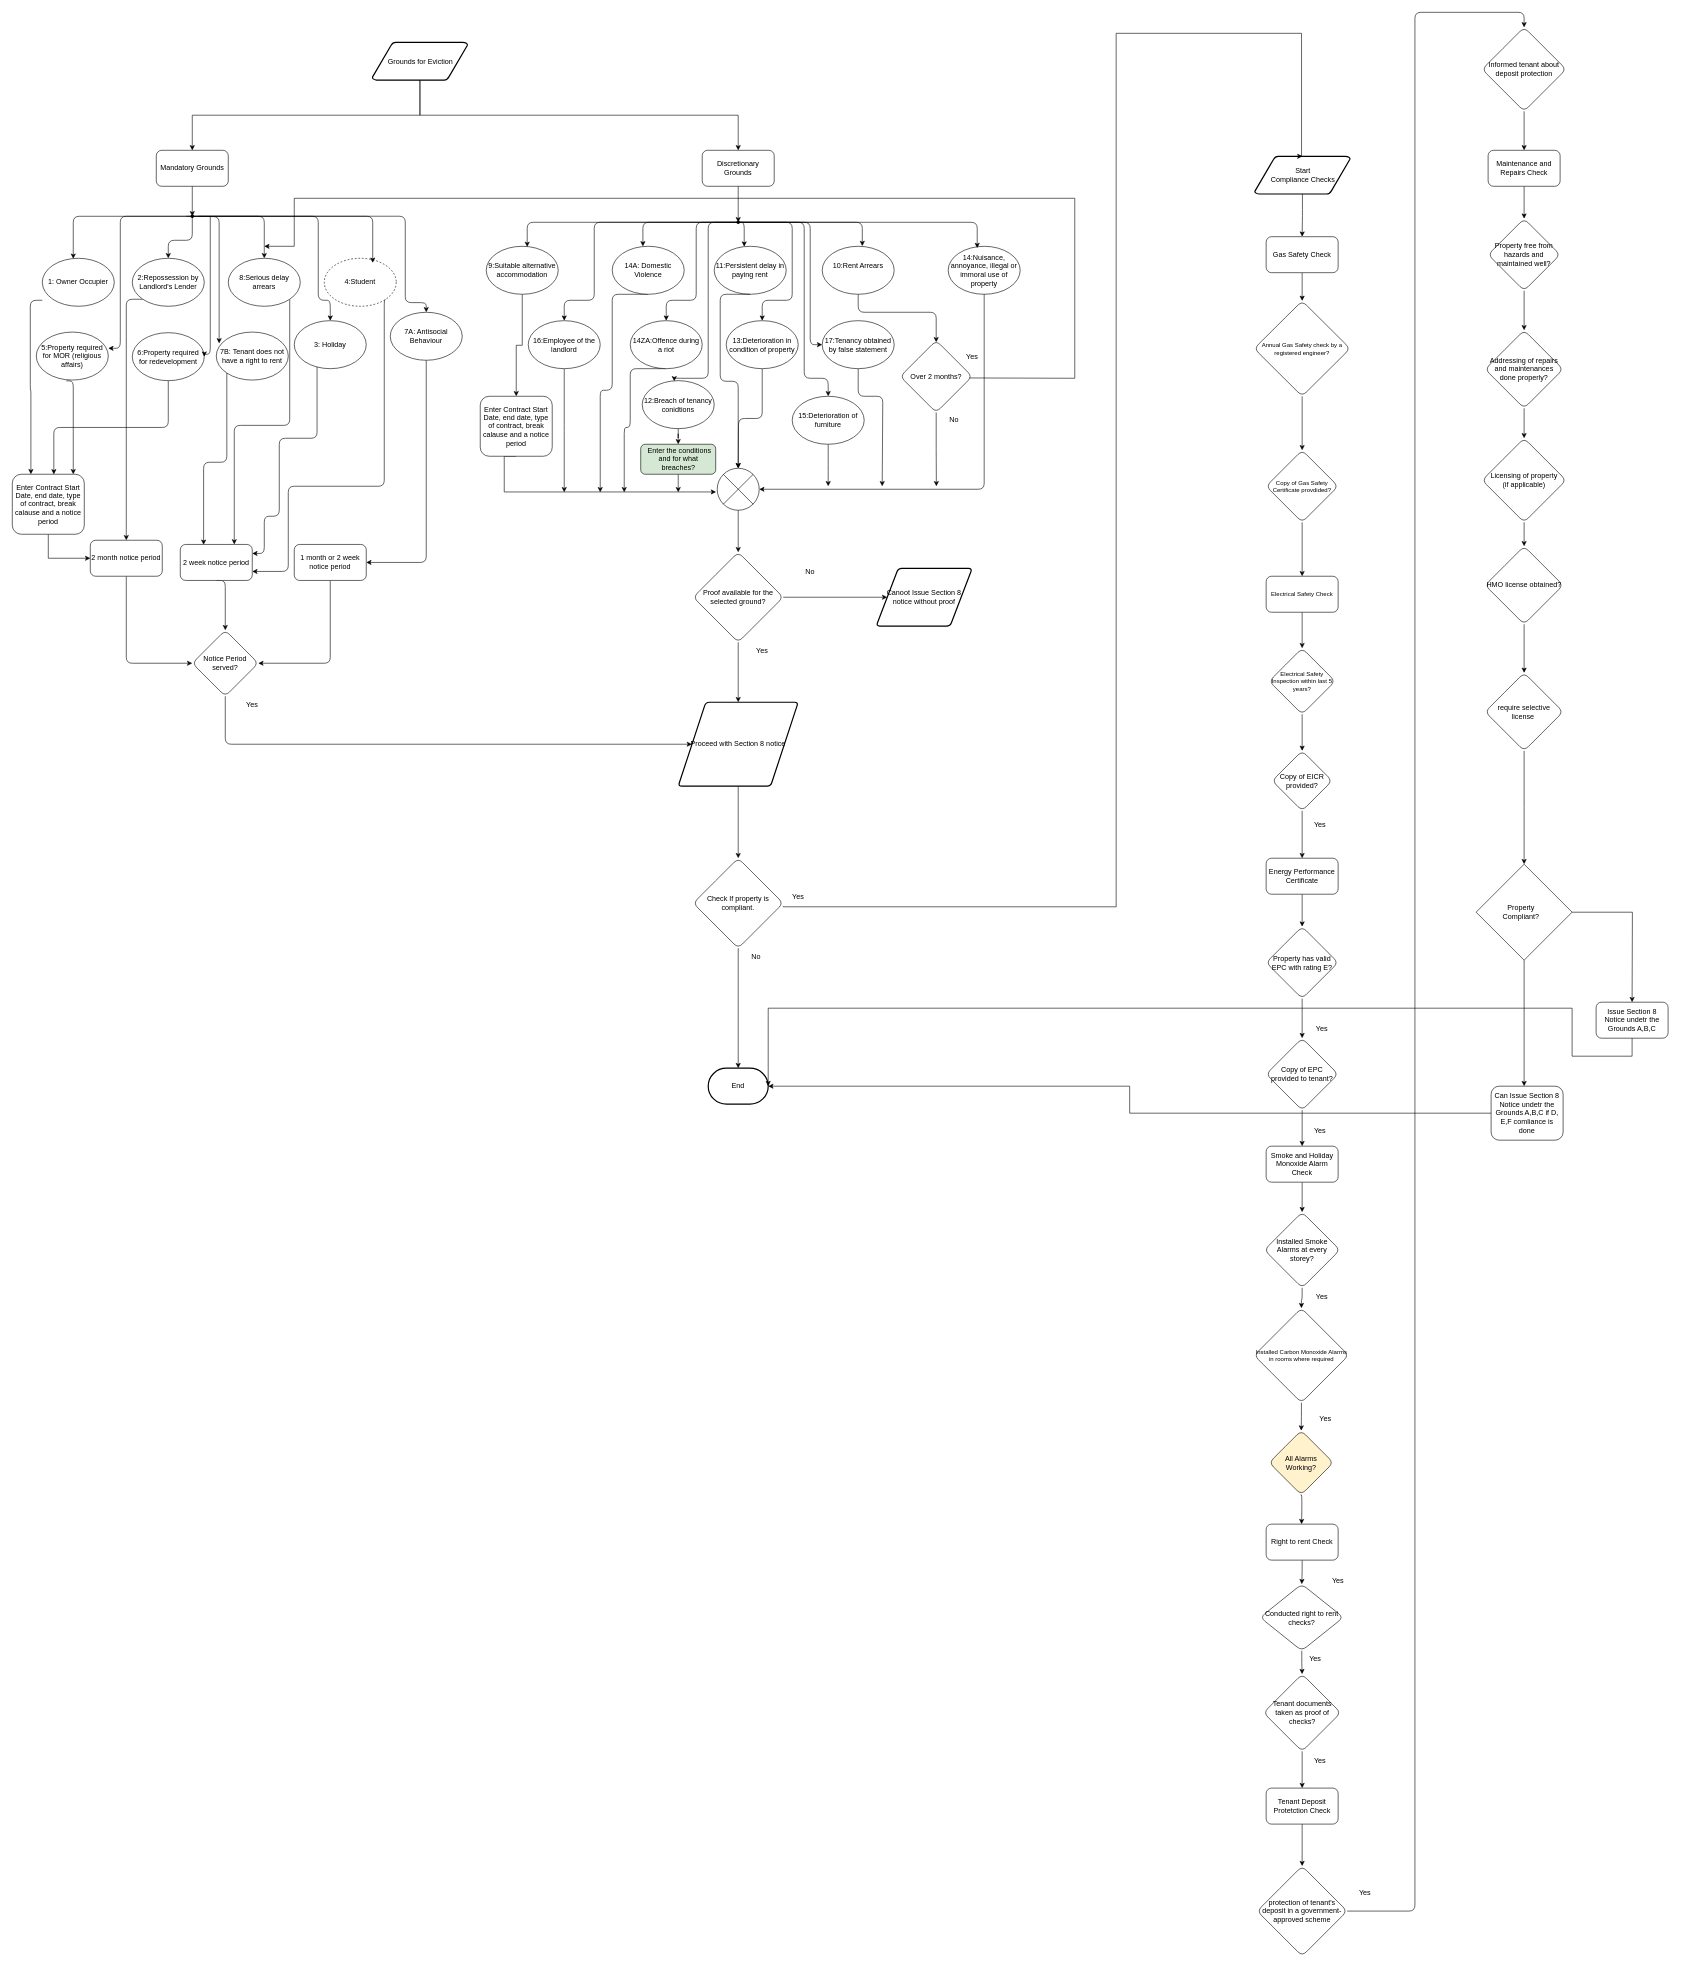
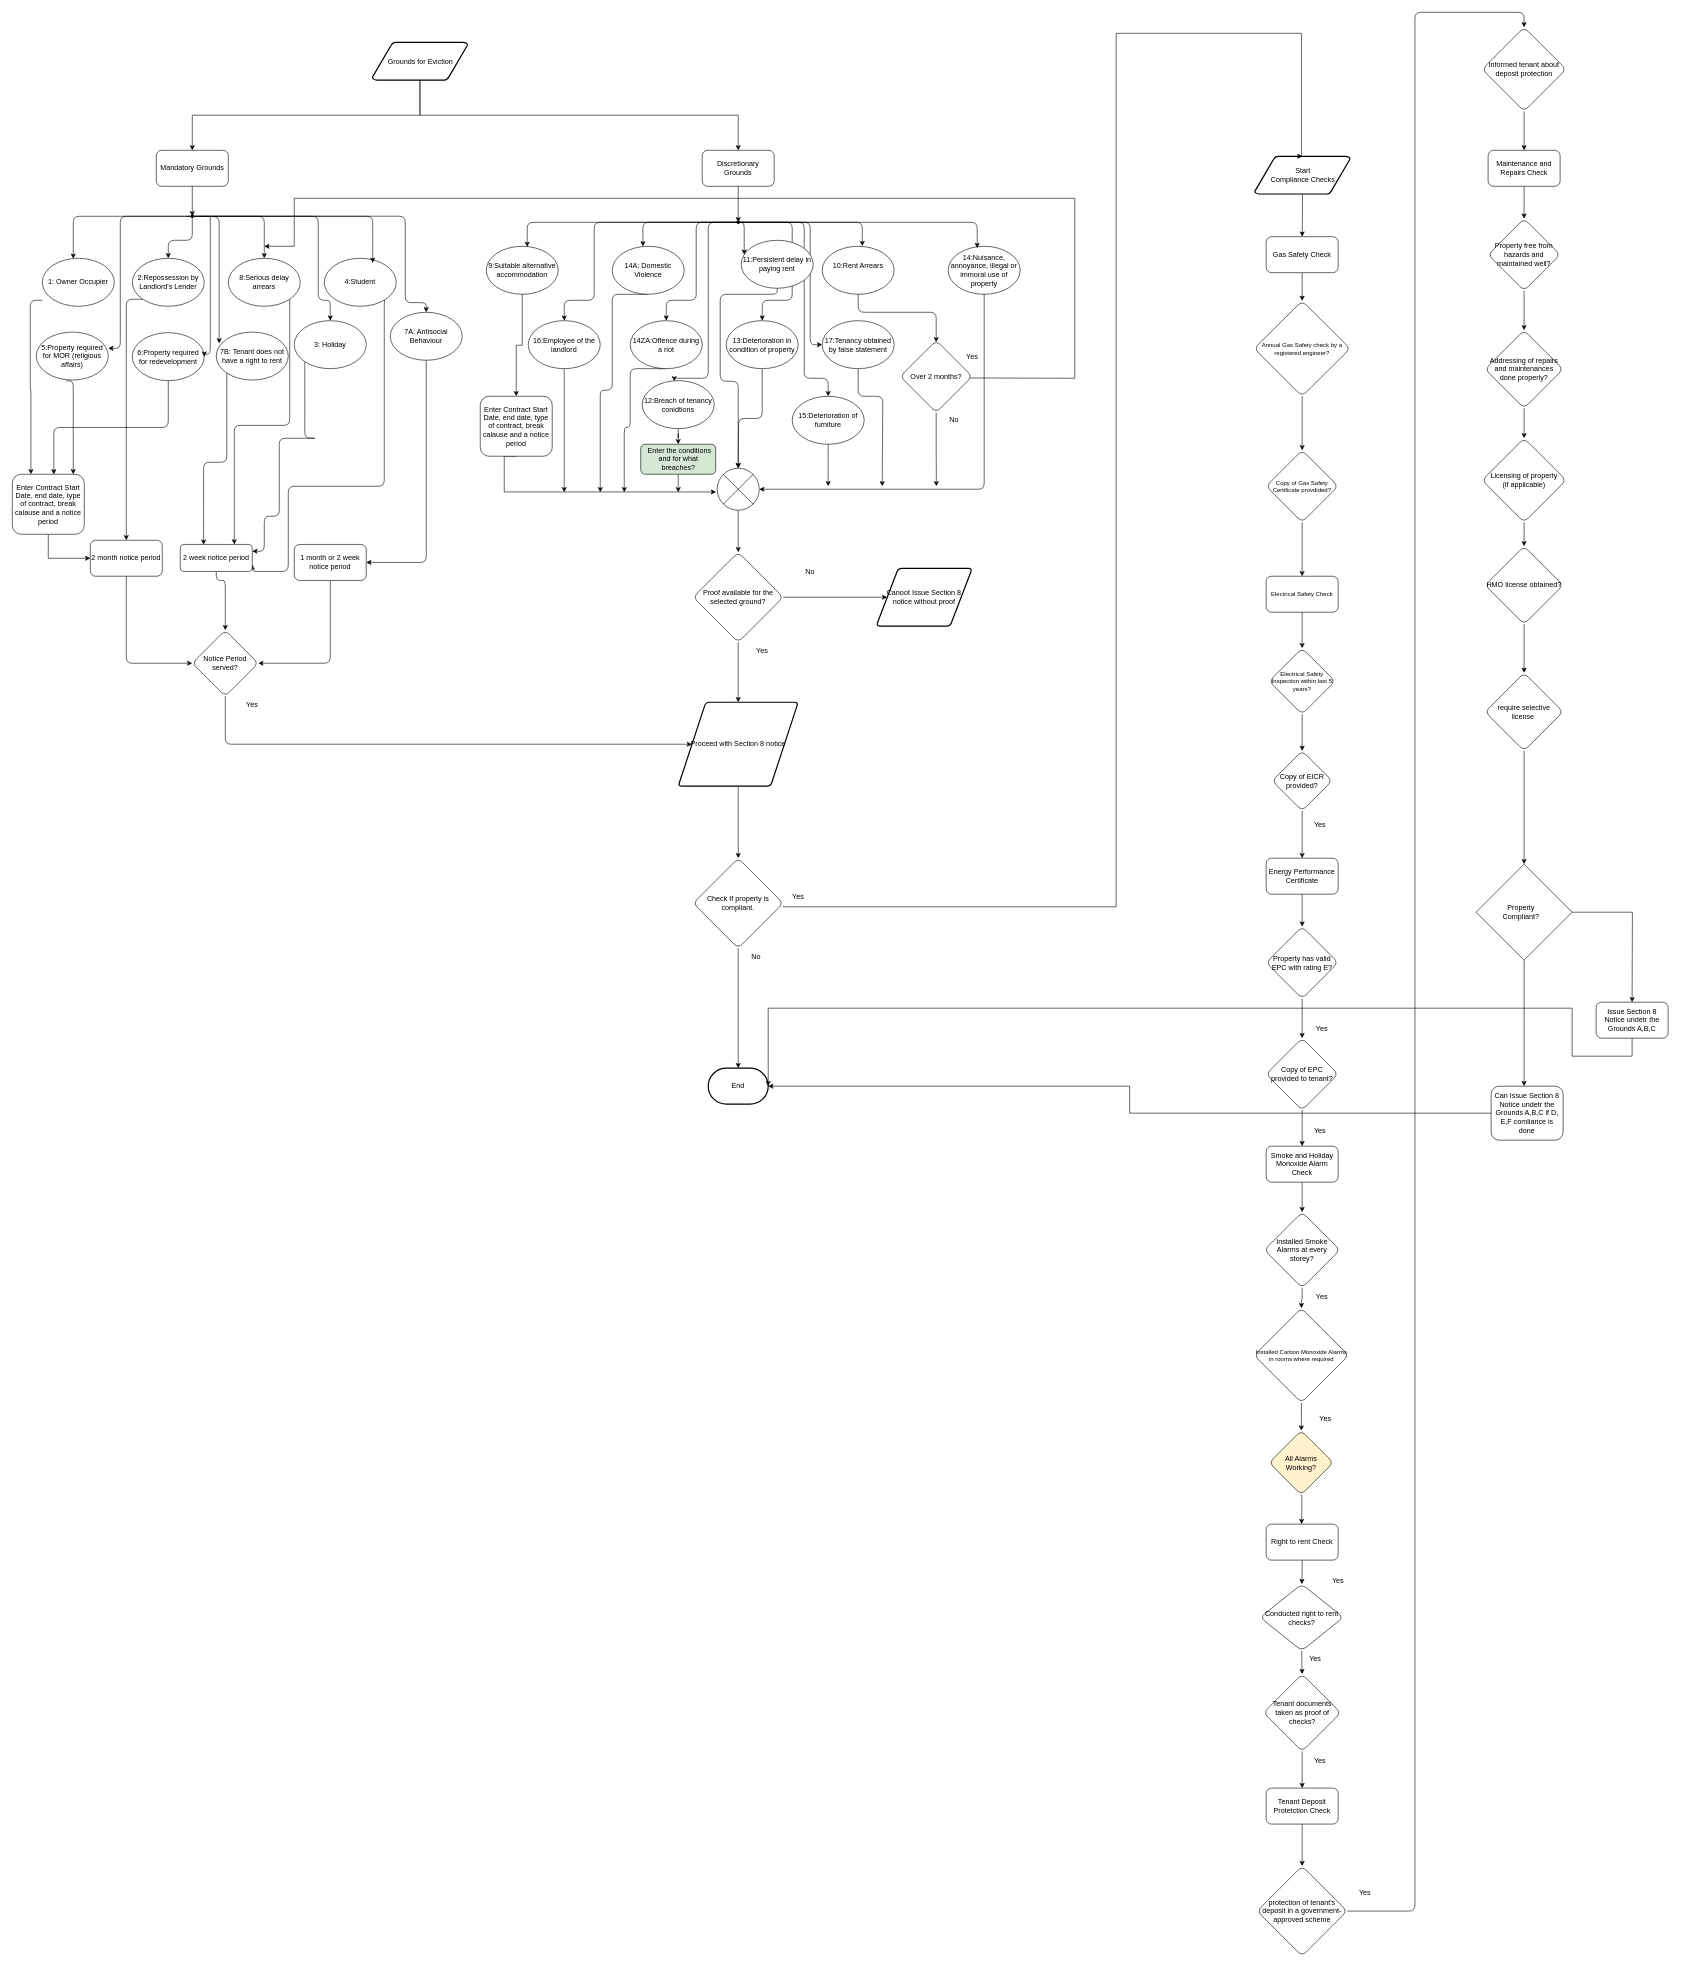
node "11:Persistent delay in paying rent": moved (750, 270) -> (777, 264)
node "4:Student": style dashed -> solid
node "2 week notice period": size 72x36 -> 72x27
